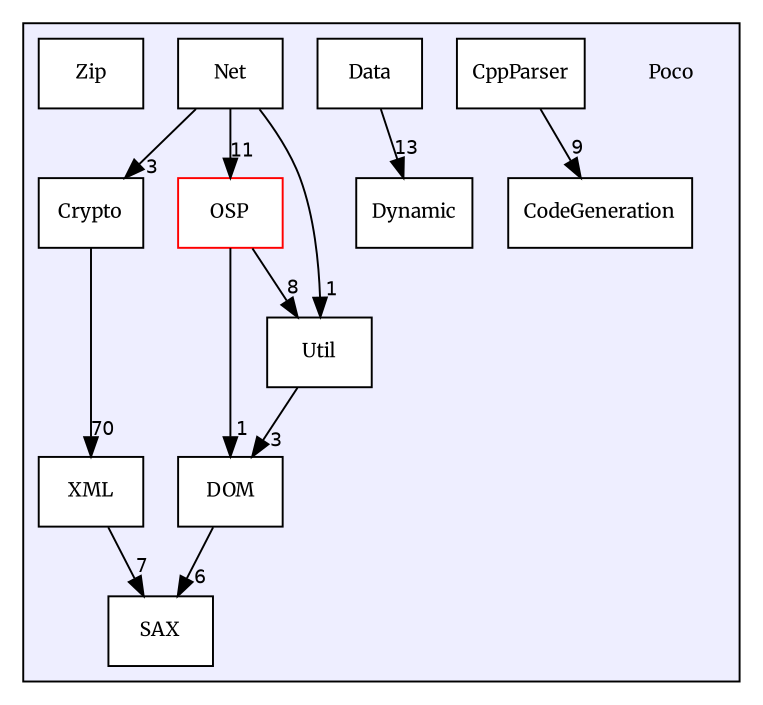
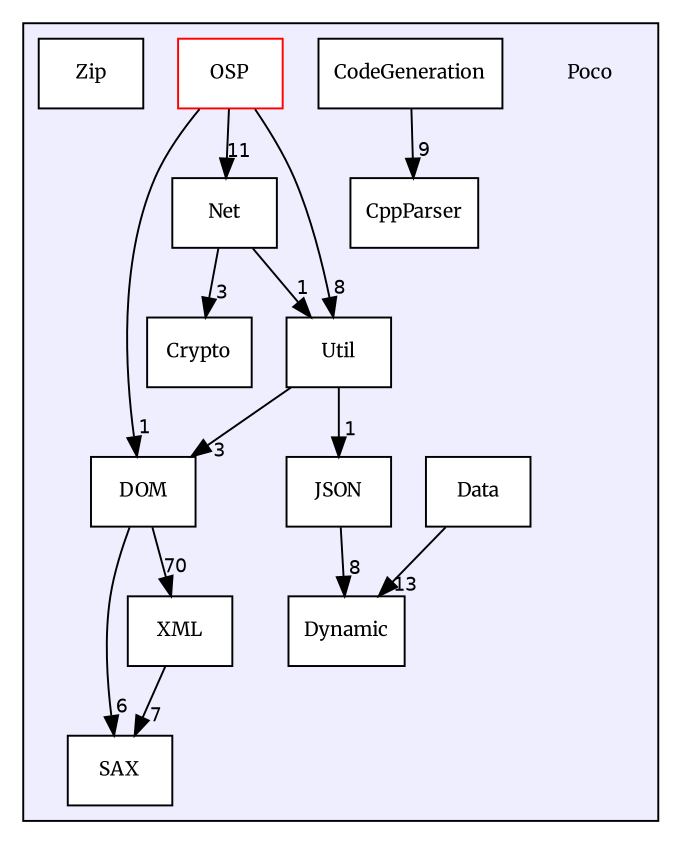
edge "Net" -> "OSP": reversed
edge "CppParser" -> "CodeGeneration": reversed
edge "Crypto" -> "XML": now "DOM" -> "XML"
node "JSON": added
